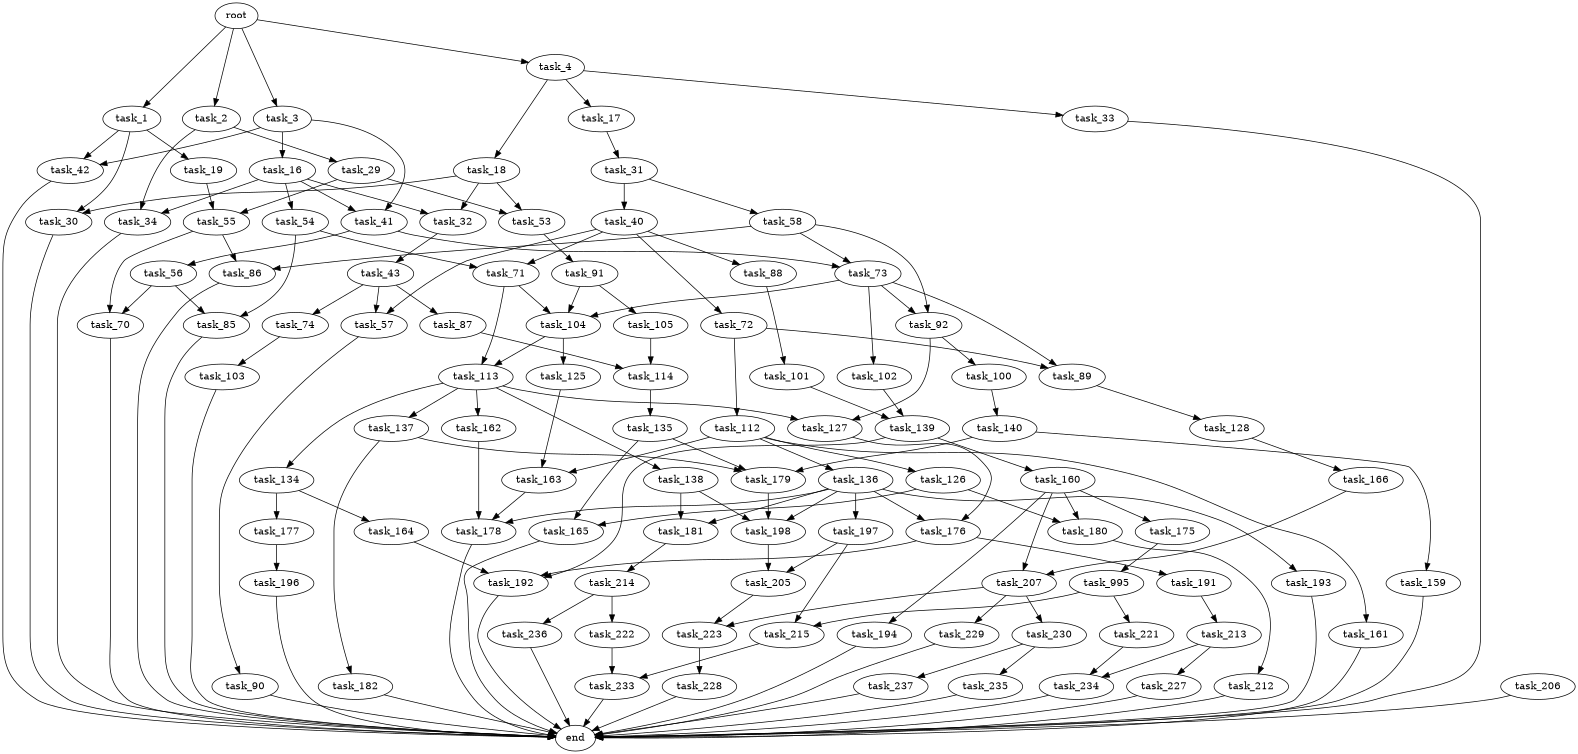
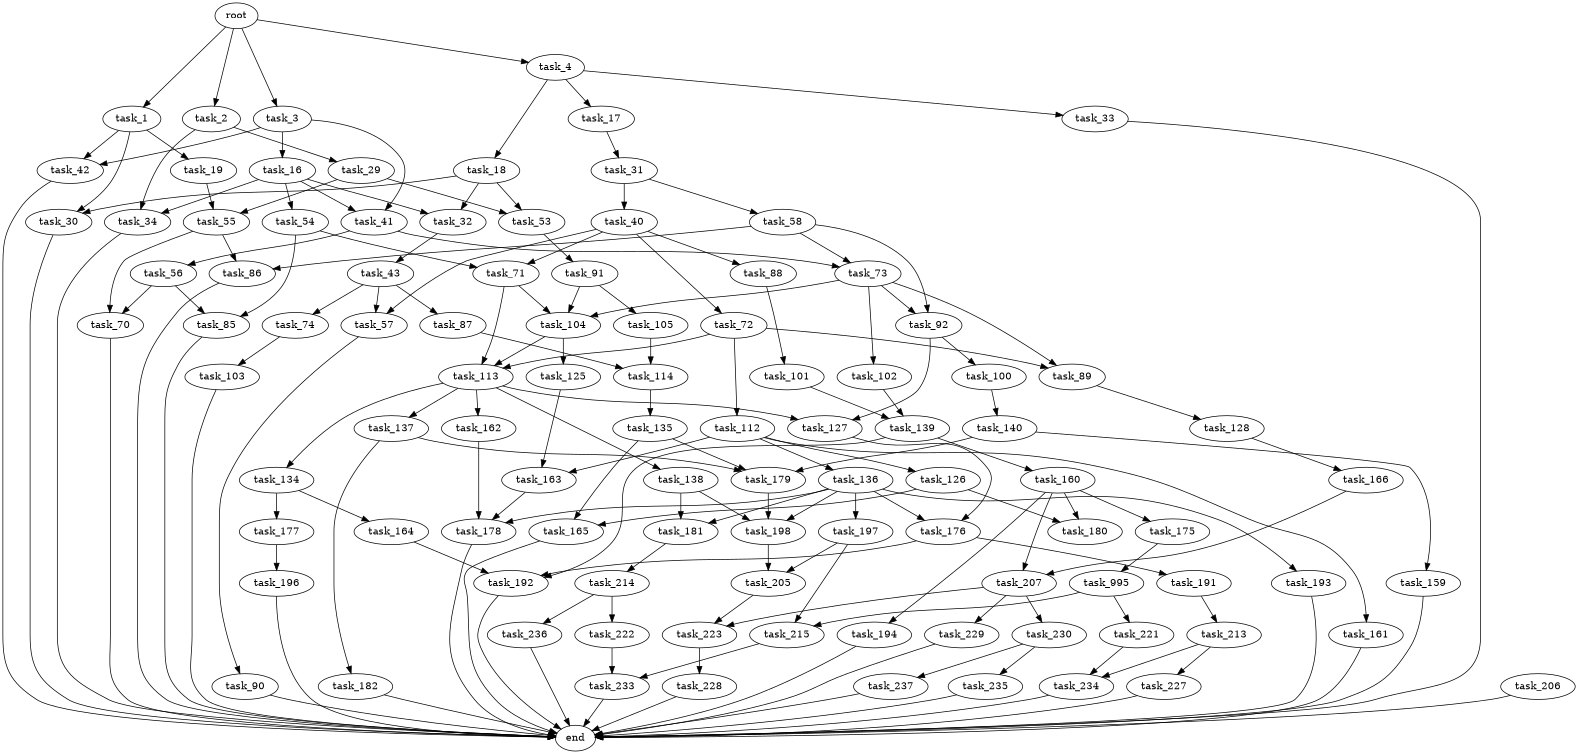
edge "task_72" -> "task_113": added
node "task_212": removed
